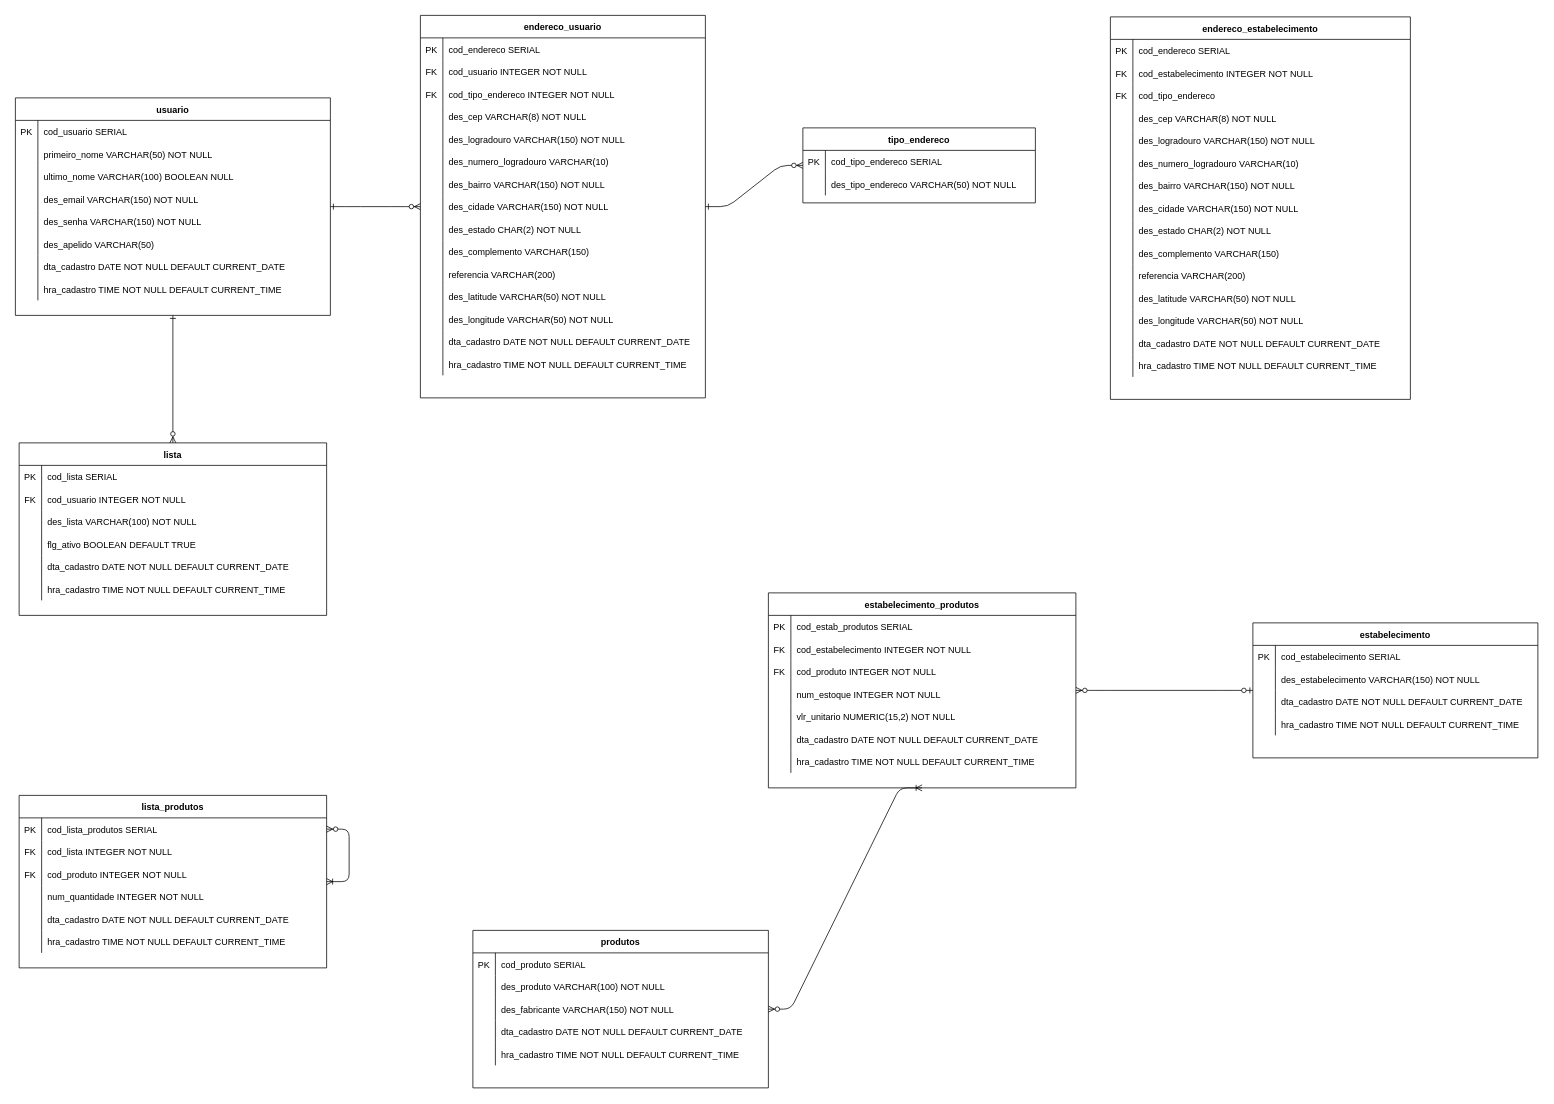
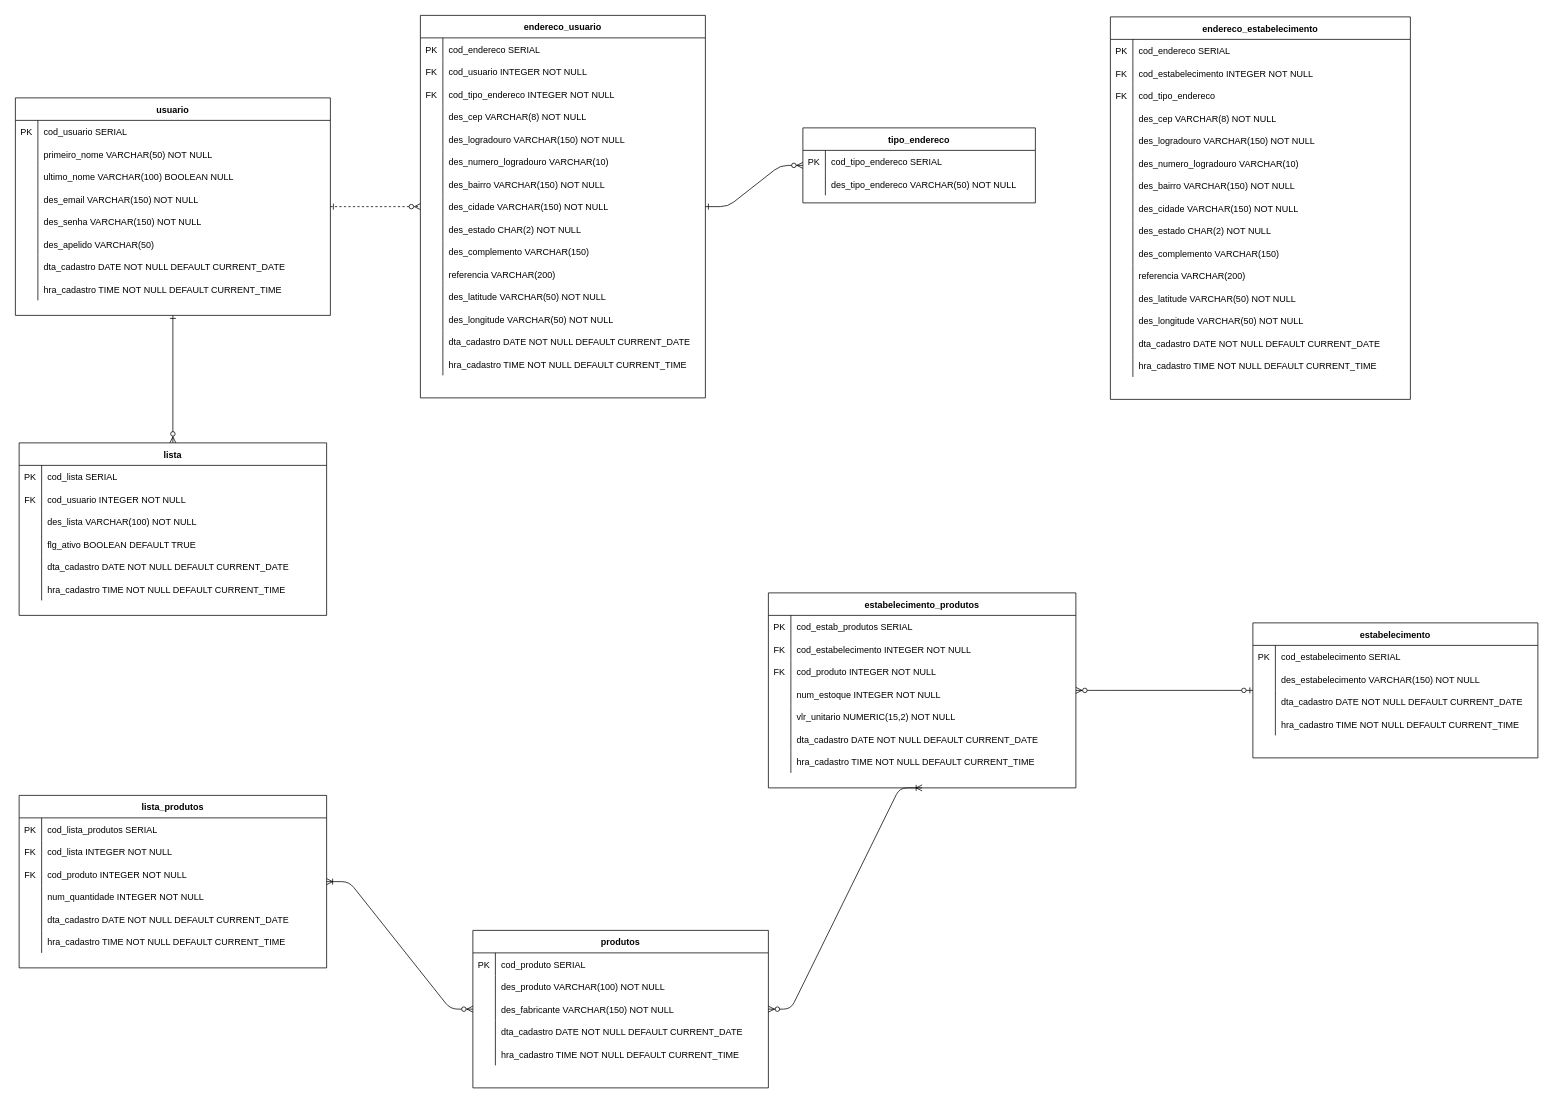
edge "usuario" -- "endereco_usuario": style solid -> dashed
edge "cod_lista_produtos SERIAL" -- "lista_produtos": now "produtos" -- "lista_produtos"
